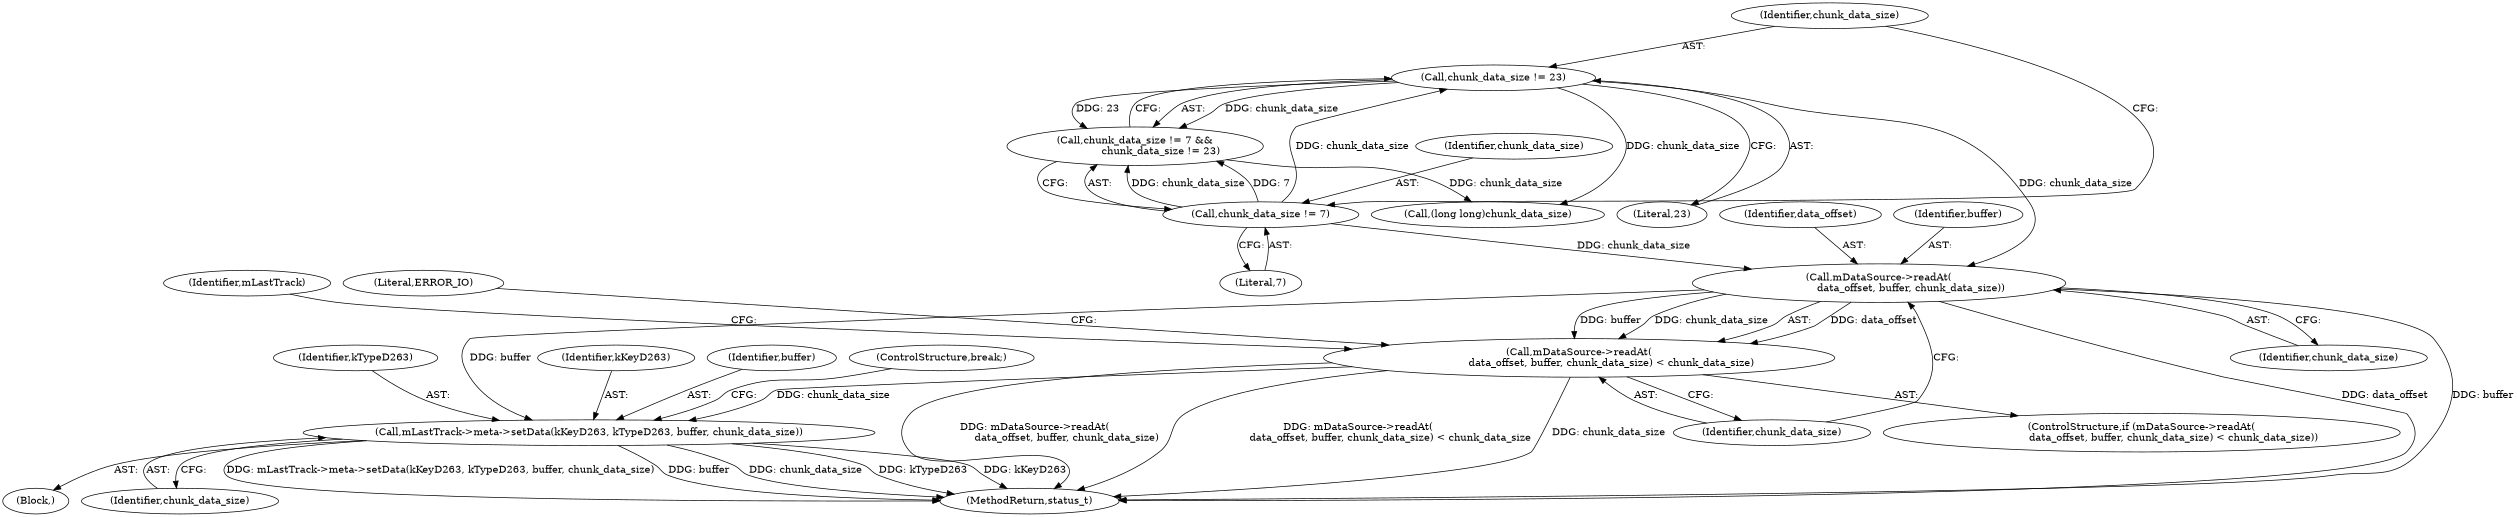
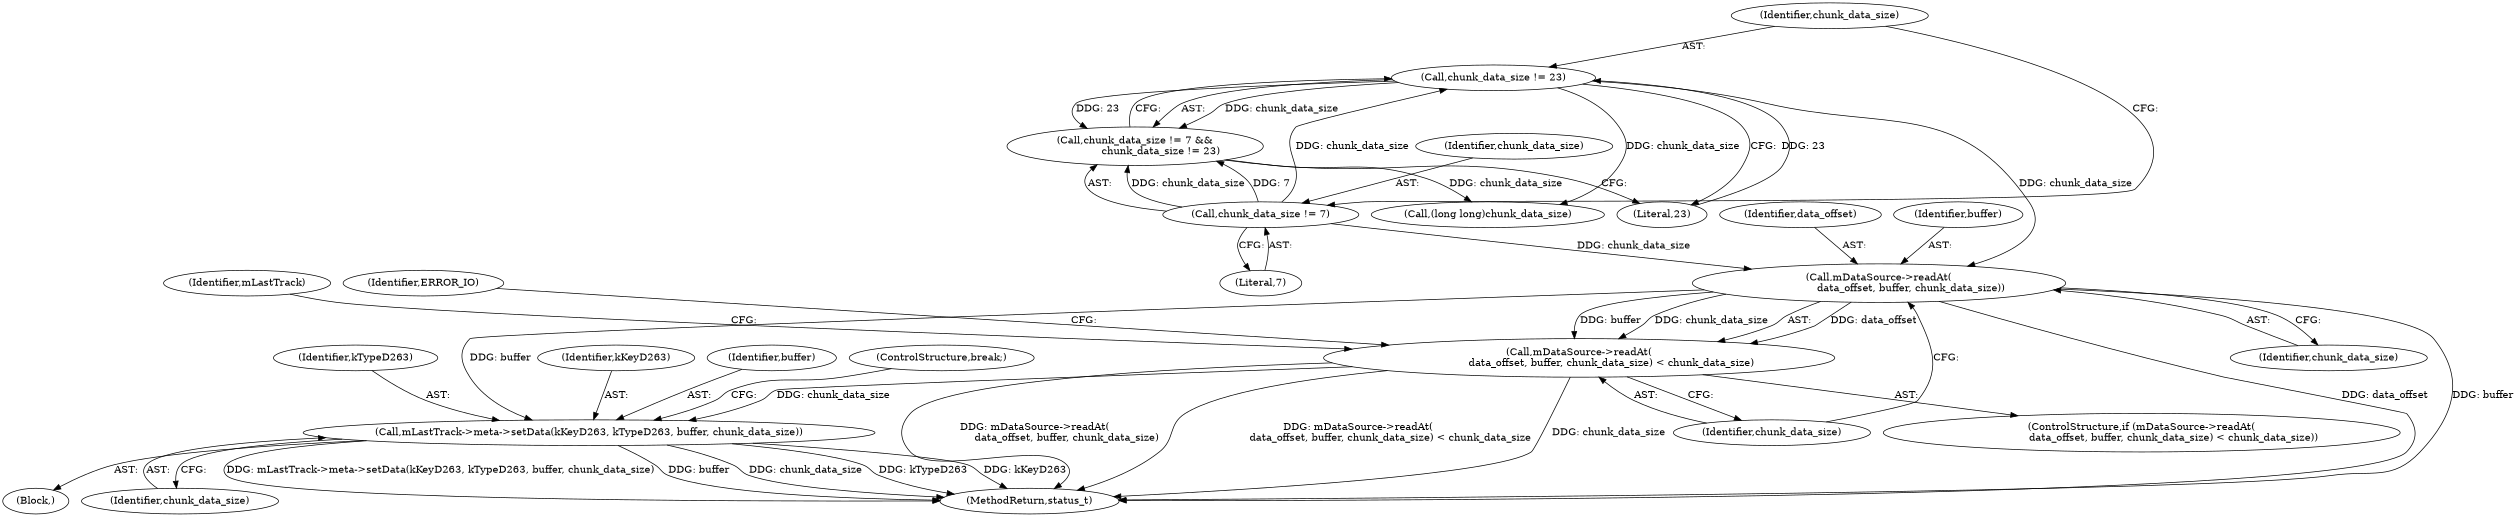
edge "(Literal,23)" -> "(Call,chunk_data_size != 23)": label "AST: " -> "DDG: 23"
edge "(Call,chunk_data_size != 7 && chunk_data_size != 23)" -> "(Call,chunk_data_size != 7)": now "(Call,chunk_data_size != 7 && chunk_data_size != 23)" -> "(Literal,23)"
node "(Literal,ERROR_IO)": label "(Literal,ERROR_IO)" -> "(Identifier,ERROR_IO)"
